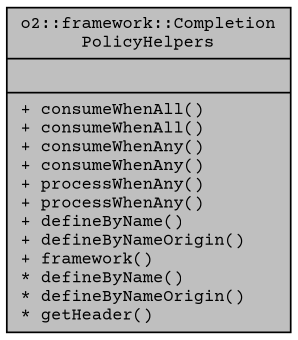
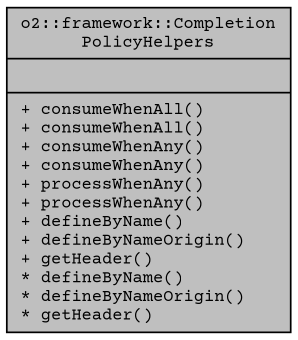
node "o2::framework::Completion": text "+ framework()" -> "+ getHeader()"
